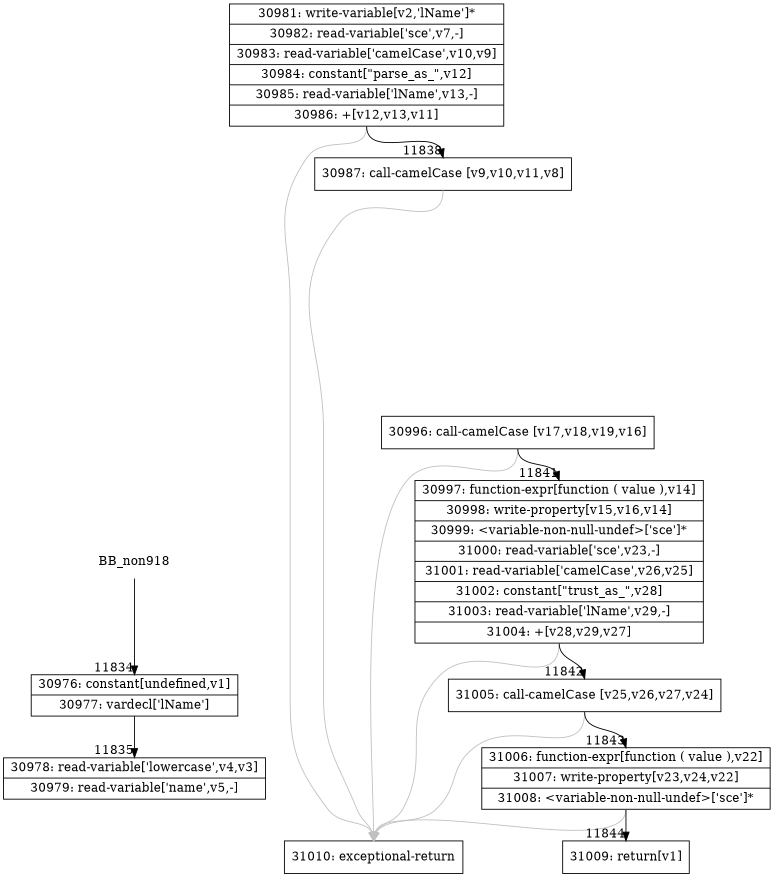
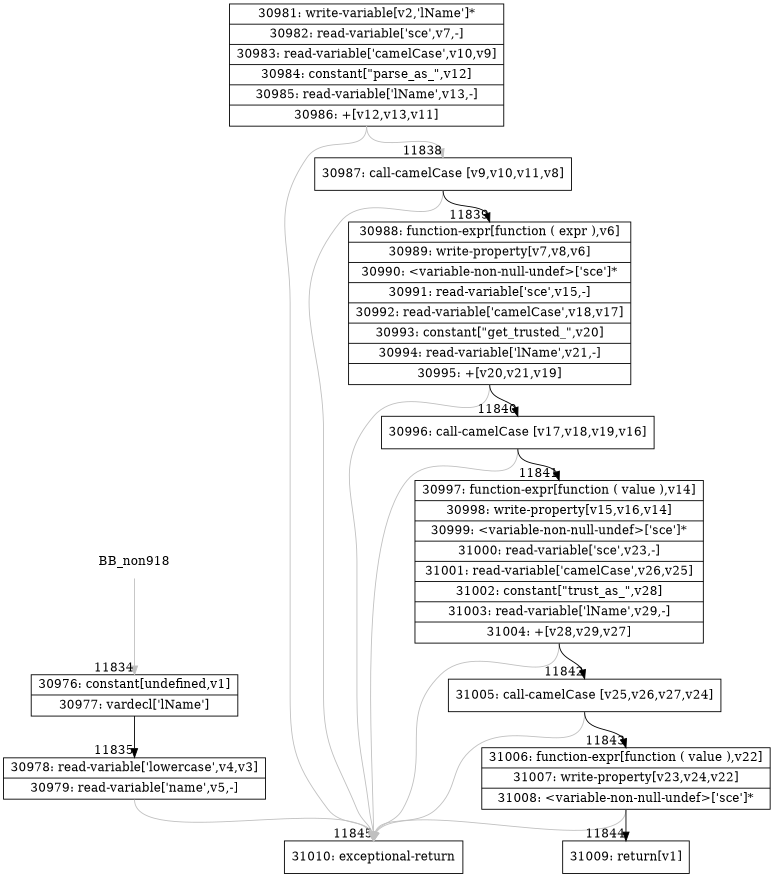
edge "30981: write-variable[v2,'lName']*" -> "30987: call-camelCase [v9,v10,v11,v8]": color black -> gray
node "30988: function-expr[function ( expr ),v6]": added
edge "BB_non918" -> "30976: constant[undefined,v1]": color black -> gray
edge "30978: read-variable['lowercase',v4,v3]" -> "31010: exceptional-return": added
